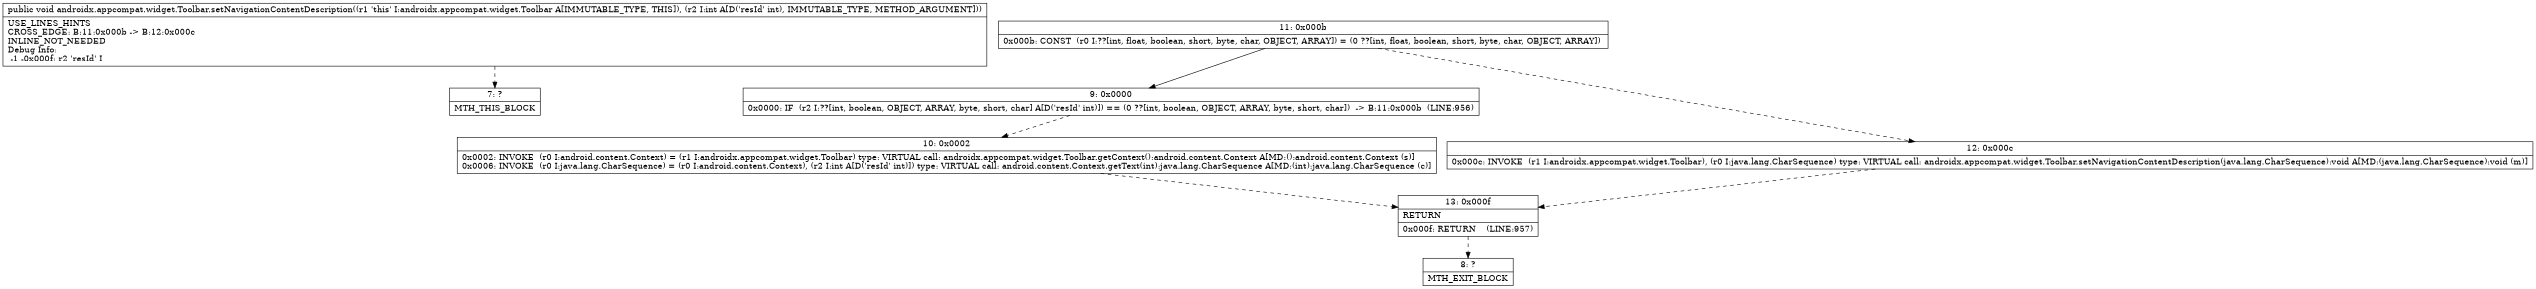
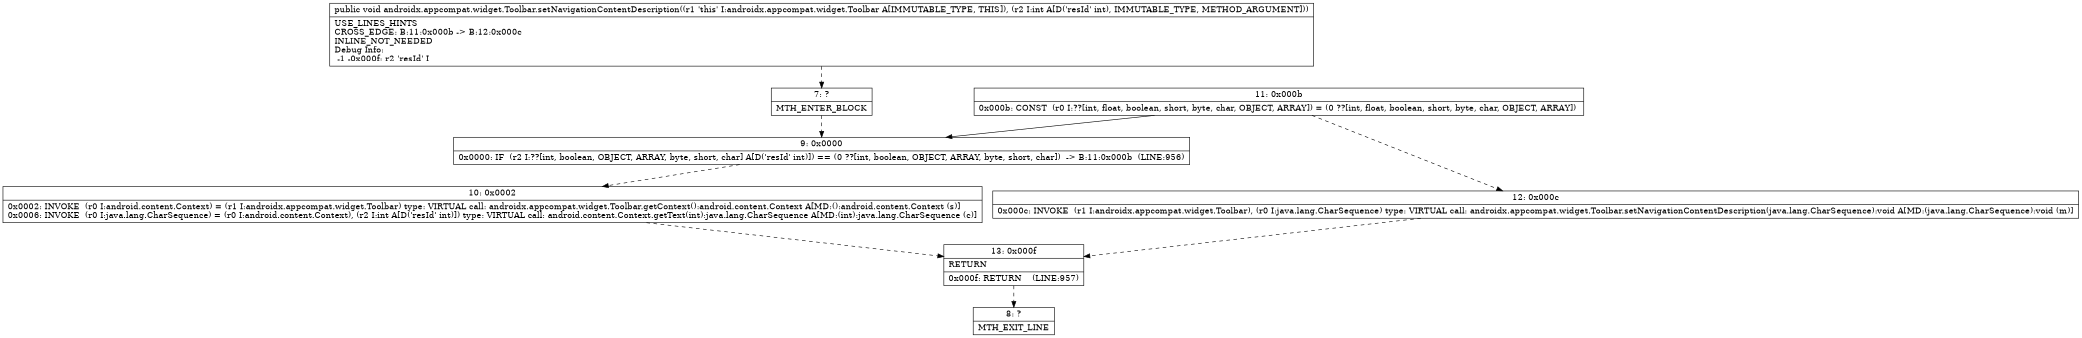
node "7: ?": text "MTH_THIS_BLOCK" -> "MTH_ENTER_BLOCK"
edge "7: ?" -> "9: 0x0000": added
node "8: ?": text "MTH_EXIT_BLOCK" -> "MTH_EXIT_LINE"
